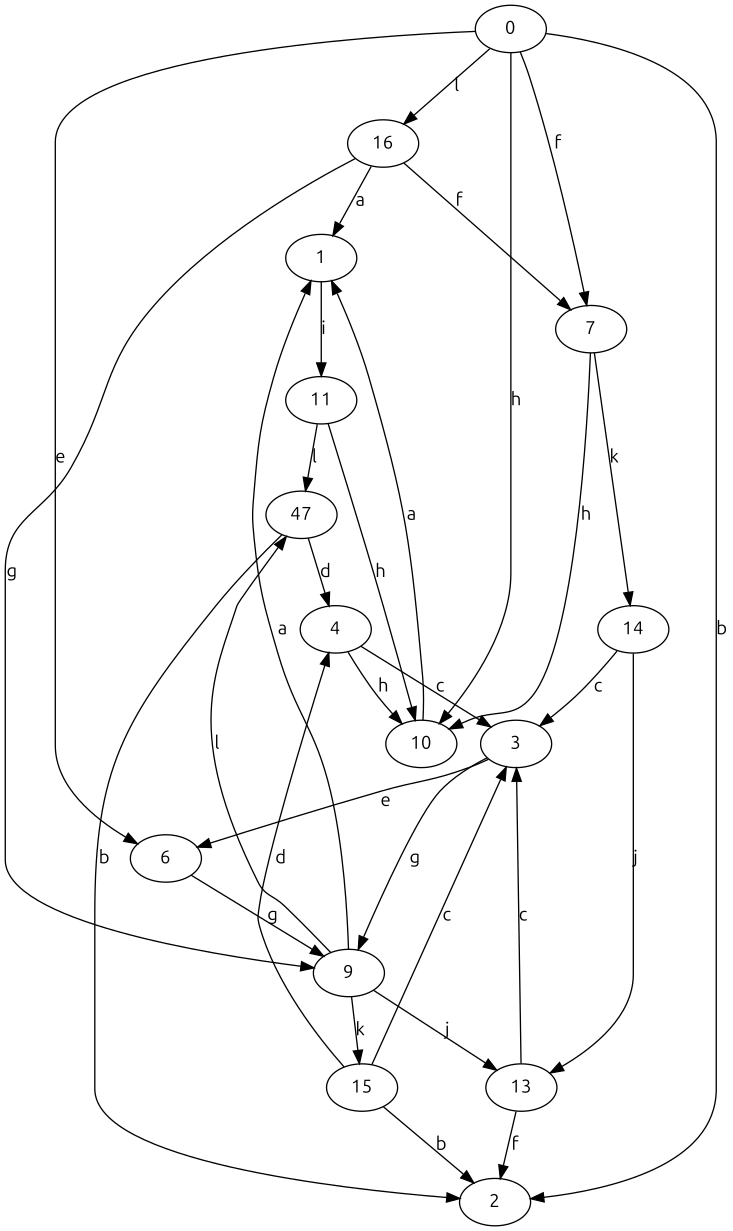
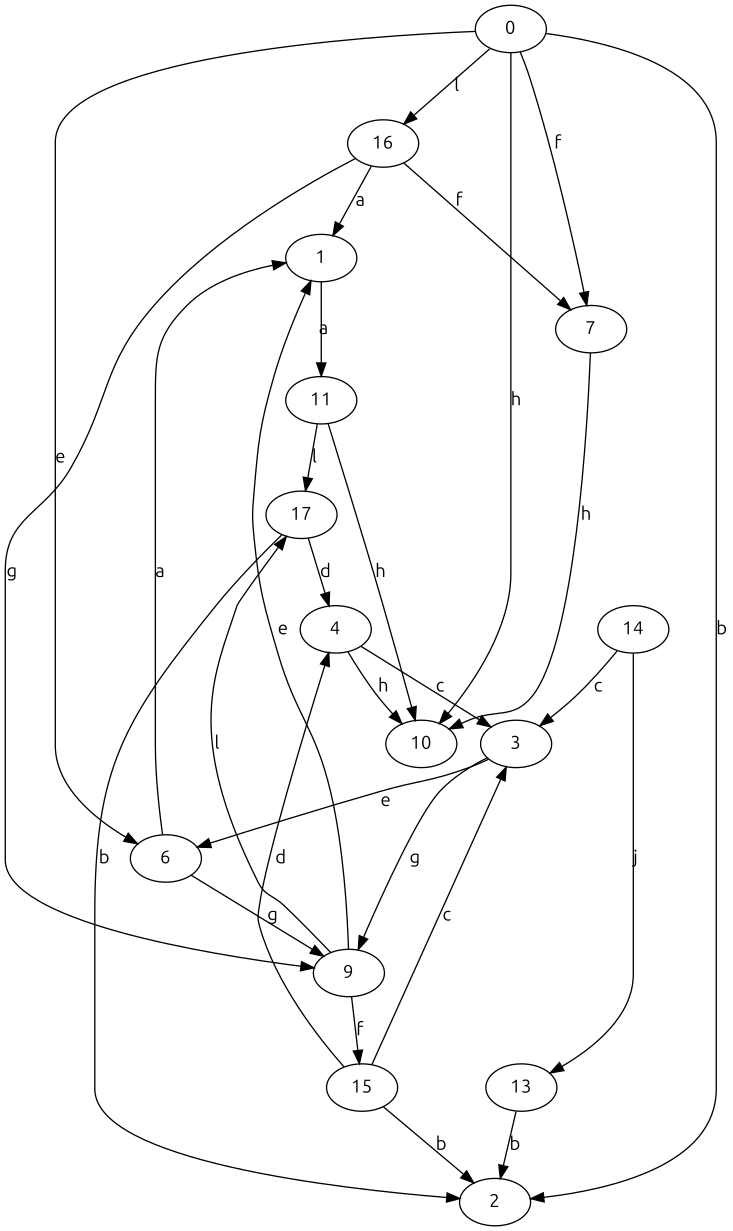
edge "1" -> "11": label "i" -> "a"
edge "7" -> "14": removed, label "k"
edge "10" -> "1": now "6" -> "1"
node "47": label "47" -> "17"
edge "9" -> "1": label "a" -> "e"
edge "13" -> "3": removed, label "c"
edge "9" -> "13": removed, label "j"
edge "9" -> "15": label "k" -> "f"
edge "13" -> "2": label "f" -> "b"
